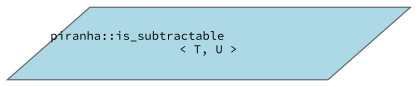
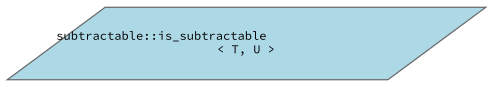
node "piranha::is_subtractable < T, U >": label "piranha::is_subtractable < T, U >" -> "subtractable::is_subtractable < T, U >"
